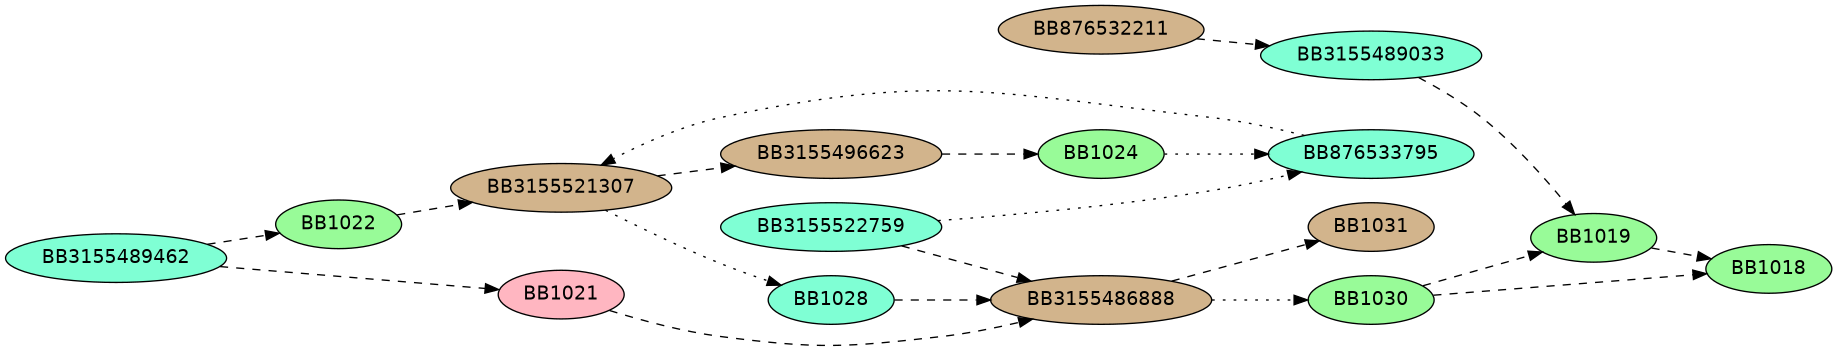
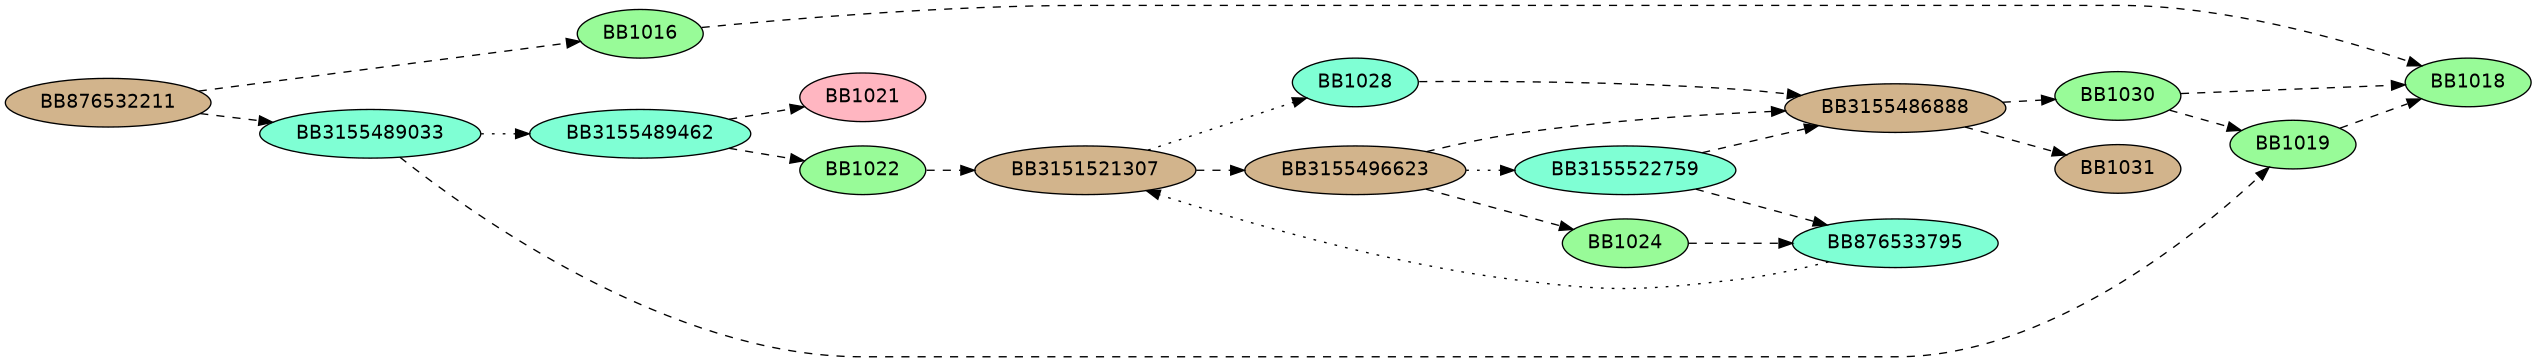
node "BB1016": added
edge "BB3155489033" -> "BB3155489462": added
edge "BB1024" -> "BB876533795": style dotted -> dashed
edge "BB3155496623" -> "BB3155522759": added
node "BB3155521307": label "BB3155521307" -> "BB3151521307"
edge "BB3155522759" -> "BB876533795": style dotted -> dashed
edge "BB3155486888" -> "BB1030": style dotted -> dashed
edge "BB1021" -> "BB3155486888": now "BB3155496623" -> "BB3155486888"
